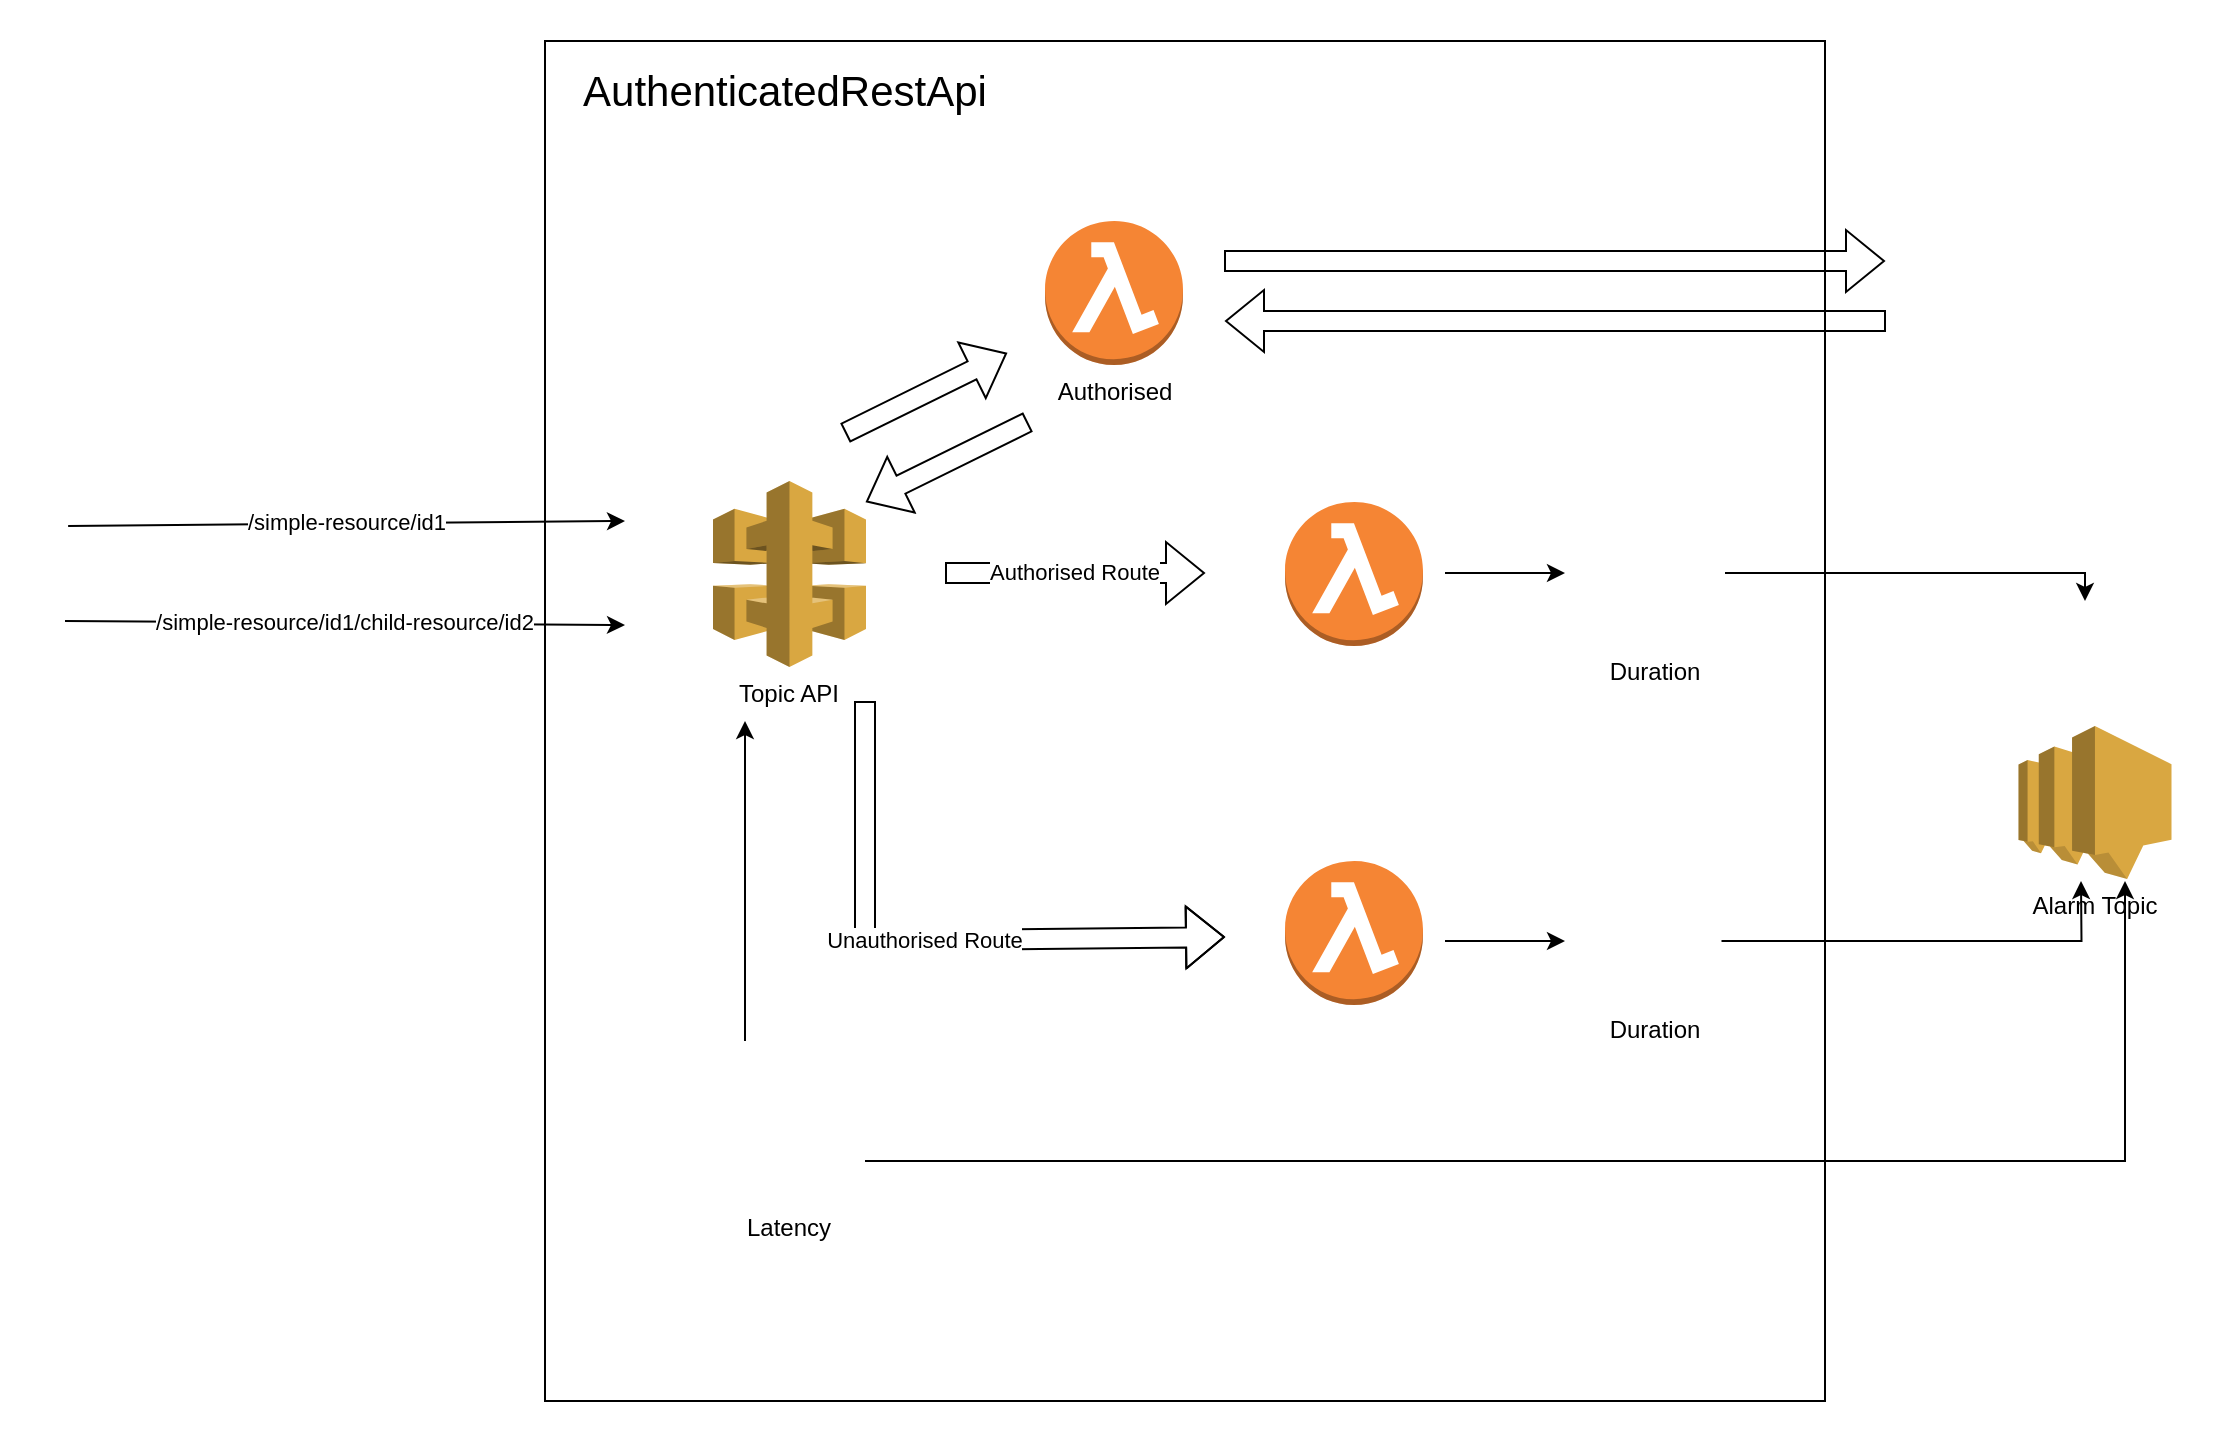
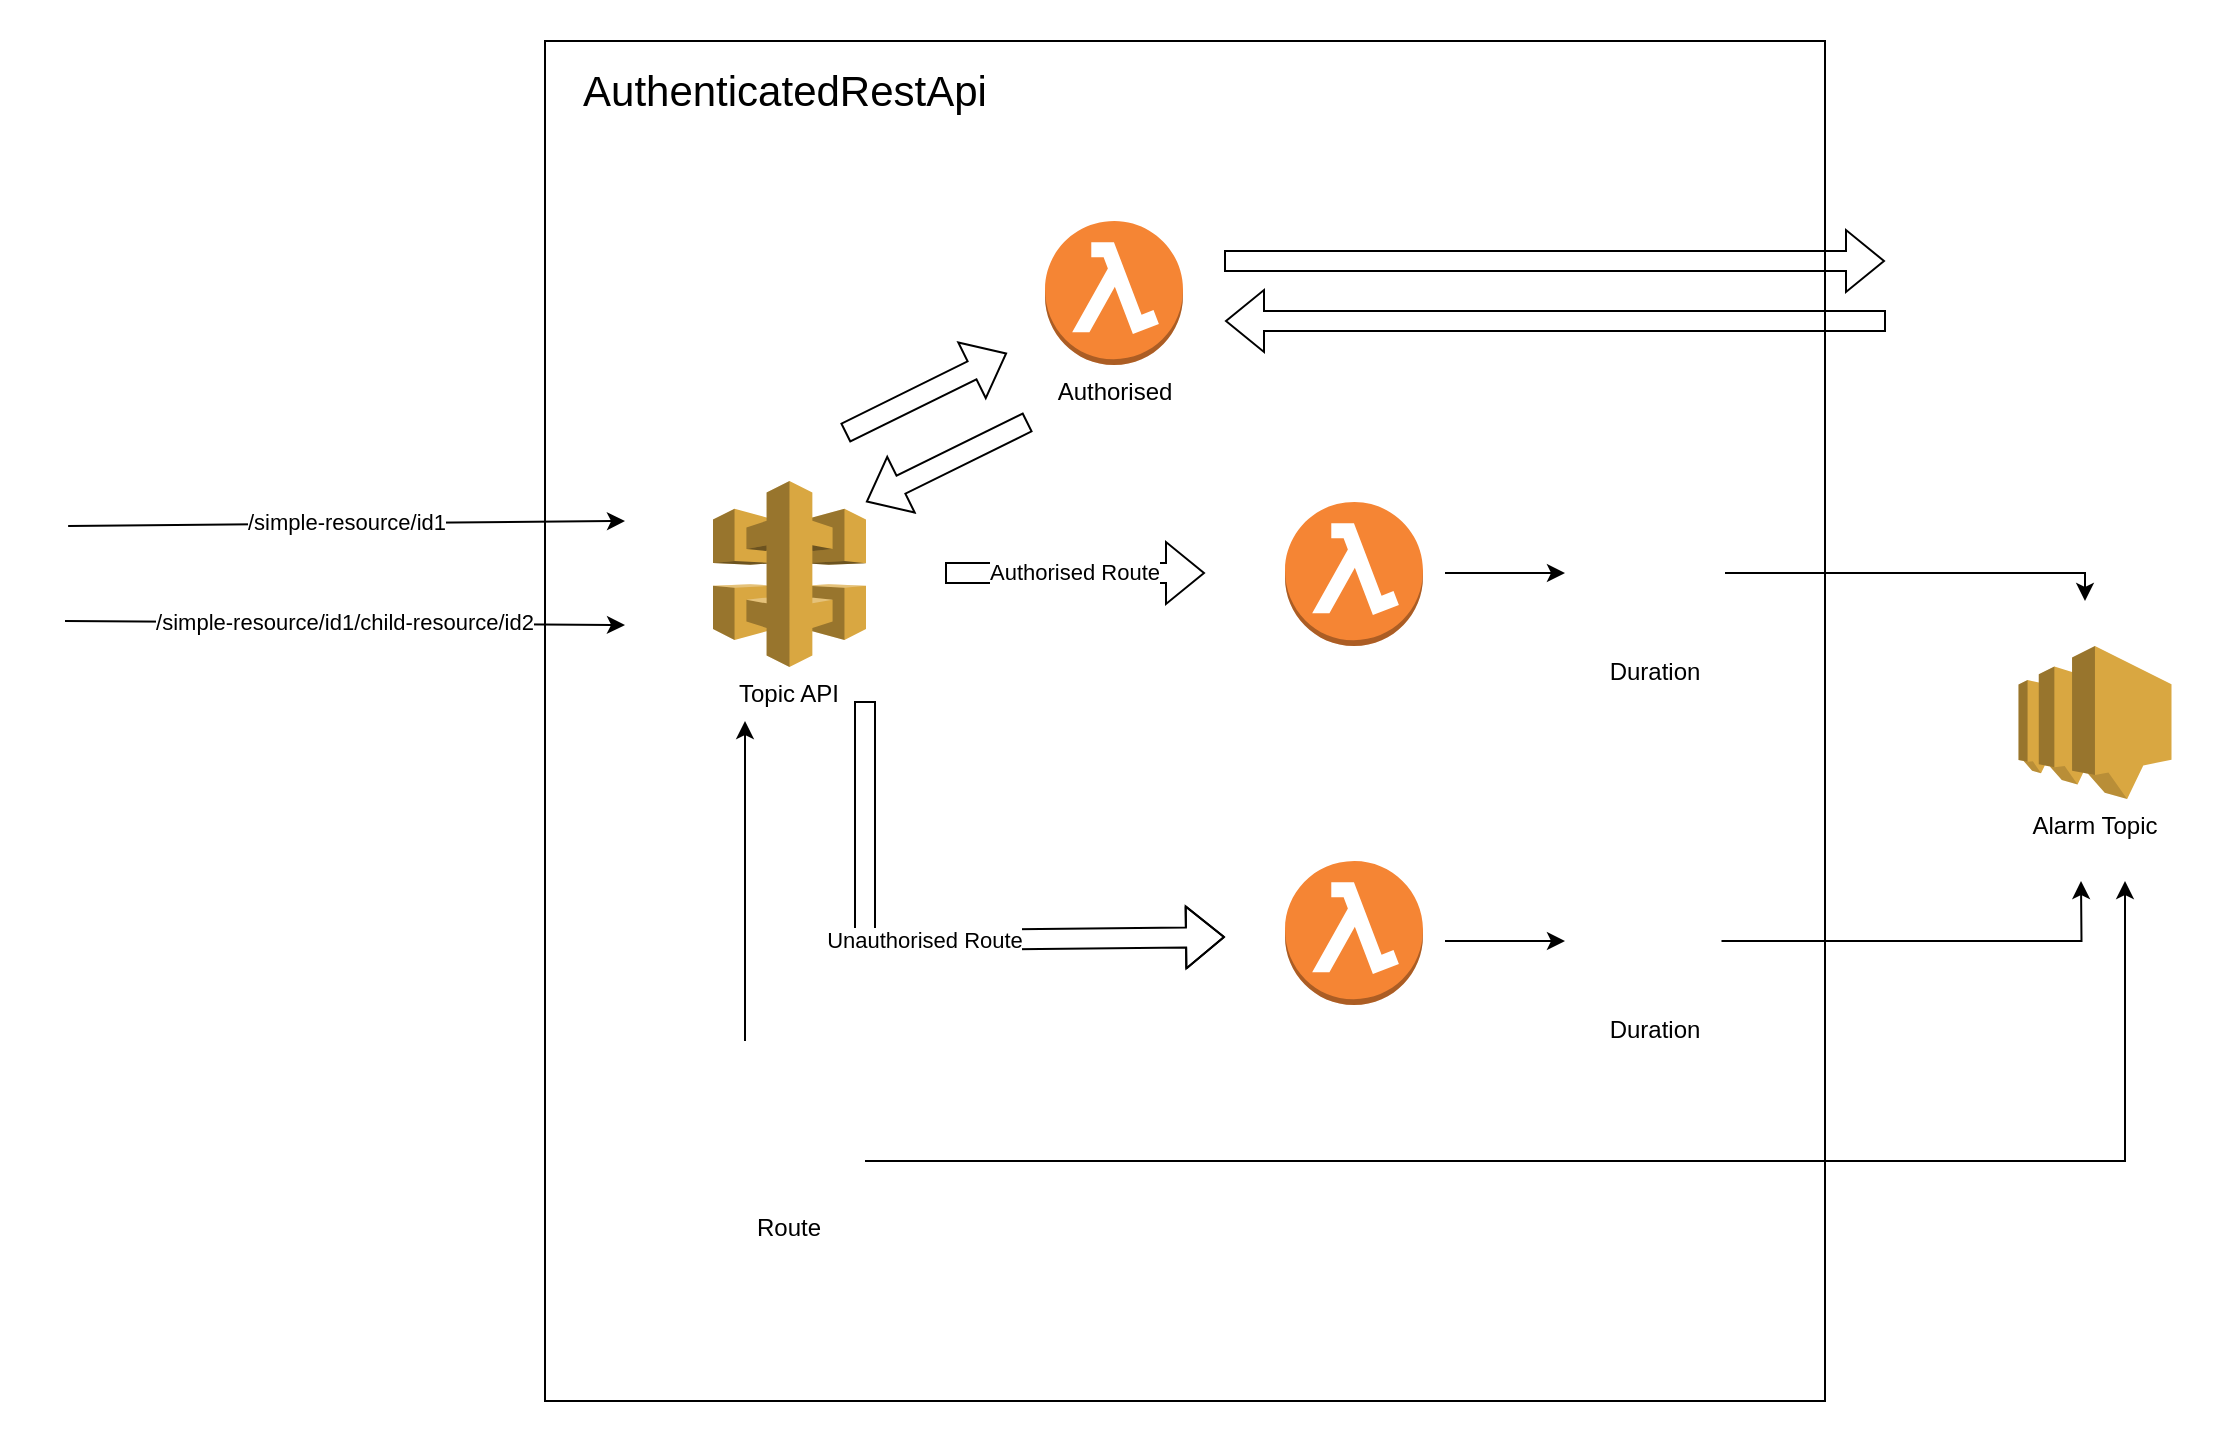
node "Alarm Topic": moved (2095, 803) -> (2095, 723)
node "Latency": label "Latency" -> "Route"
